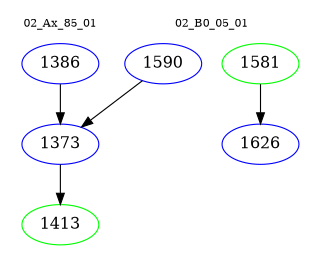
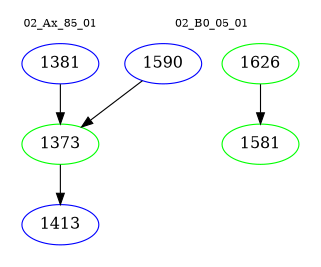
node "1386": label "1386" -> "1381"
edge "1581" -> "1626": reversed
node "1373": color blue -> green
node "1626": color blue -> green
node "1413": color green -> blue
